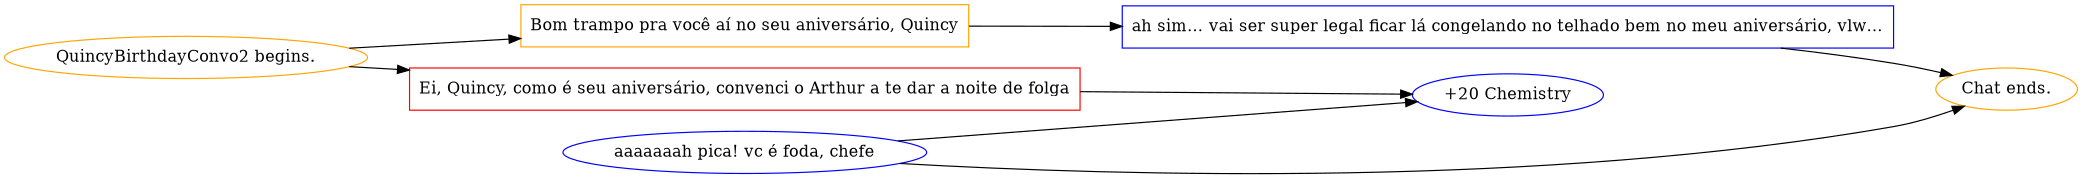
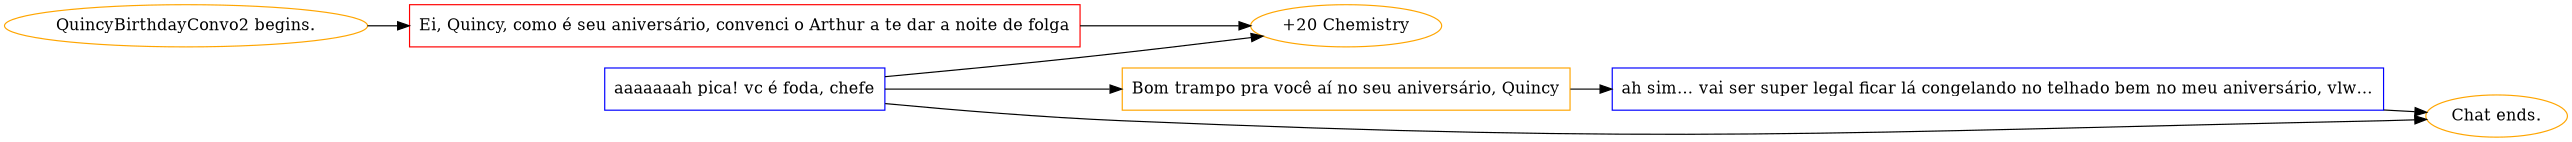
edge "QuincyBirthdayConvo2 begins." -> "Bom trampo pra você aí no seu aniversário, Quincy": now "aaaaaaah pica! vc é foda, chefe" -> "Bom trampo pra você aí no seu aniversário, Quincy"
node "+20 Chemistry": color blue -> orange
node "aaaaaaah pica! vc é foda, chefe": shape ellipse -> box
